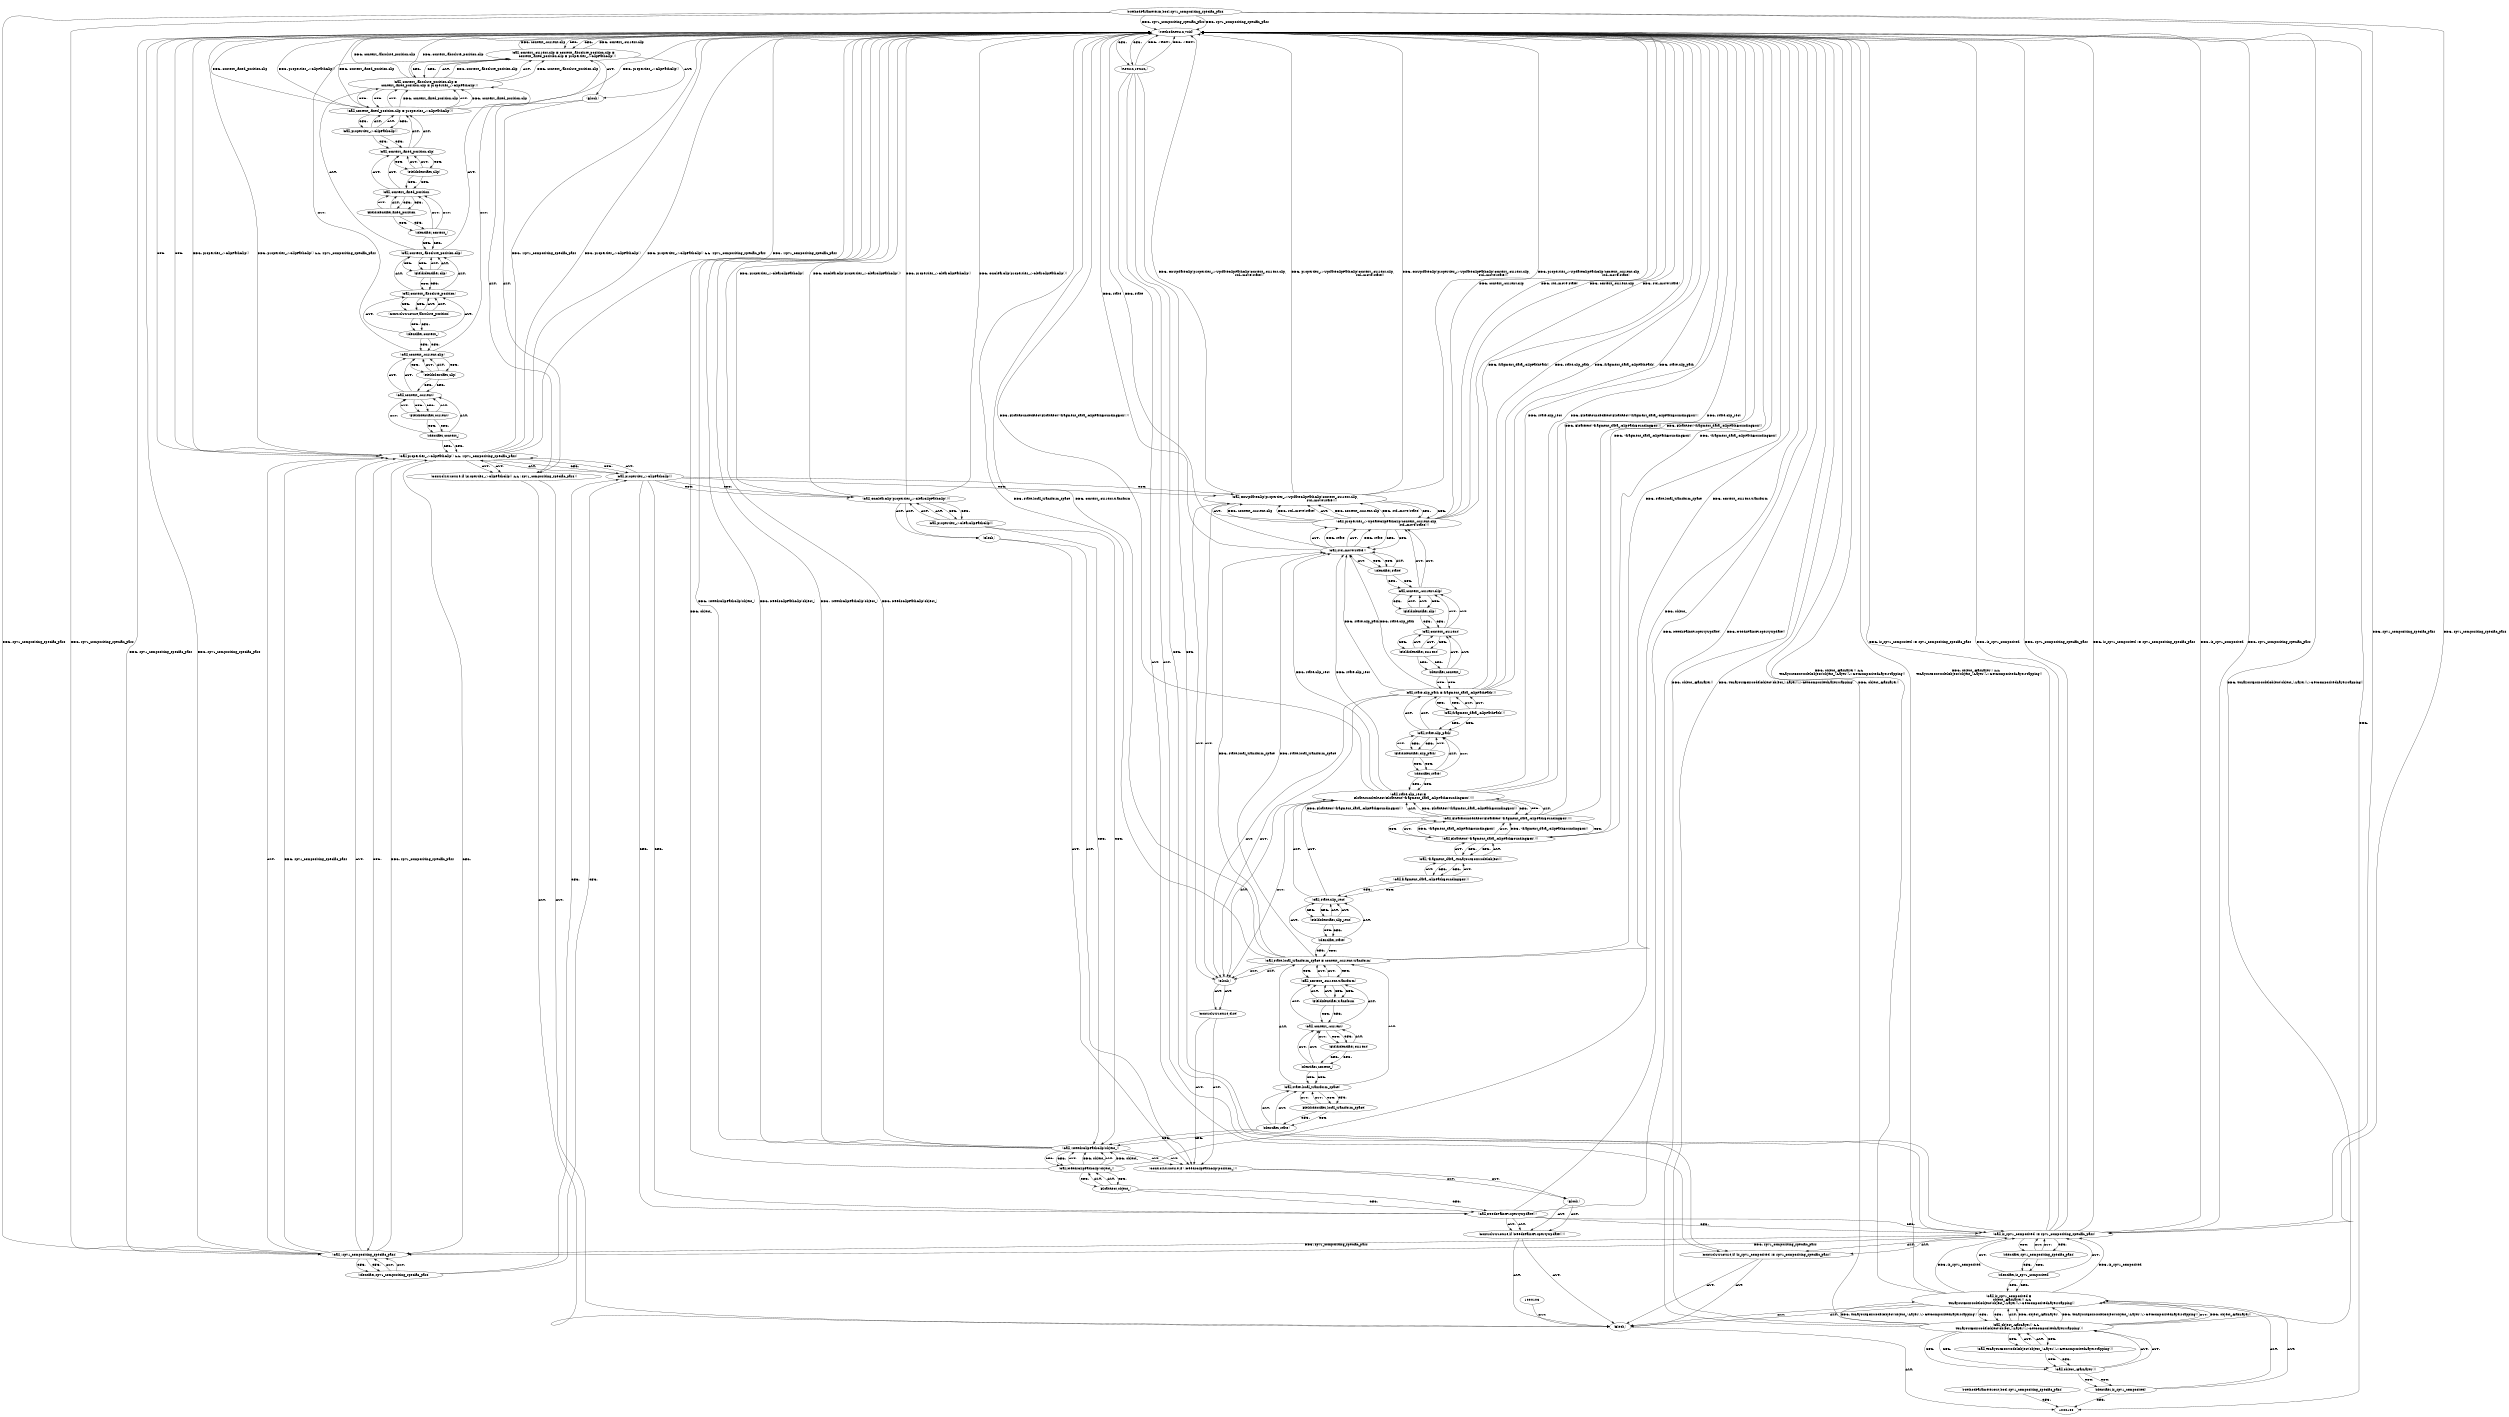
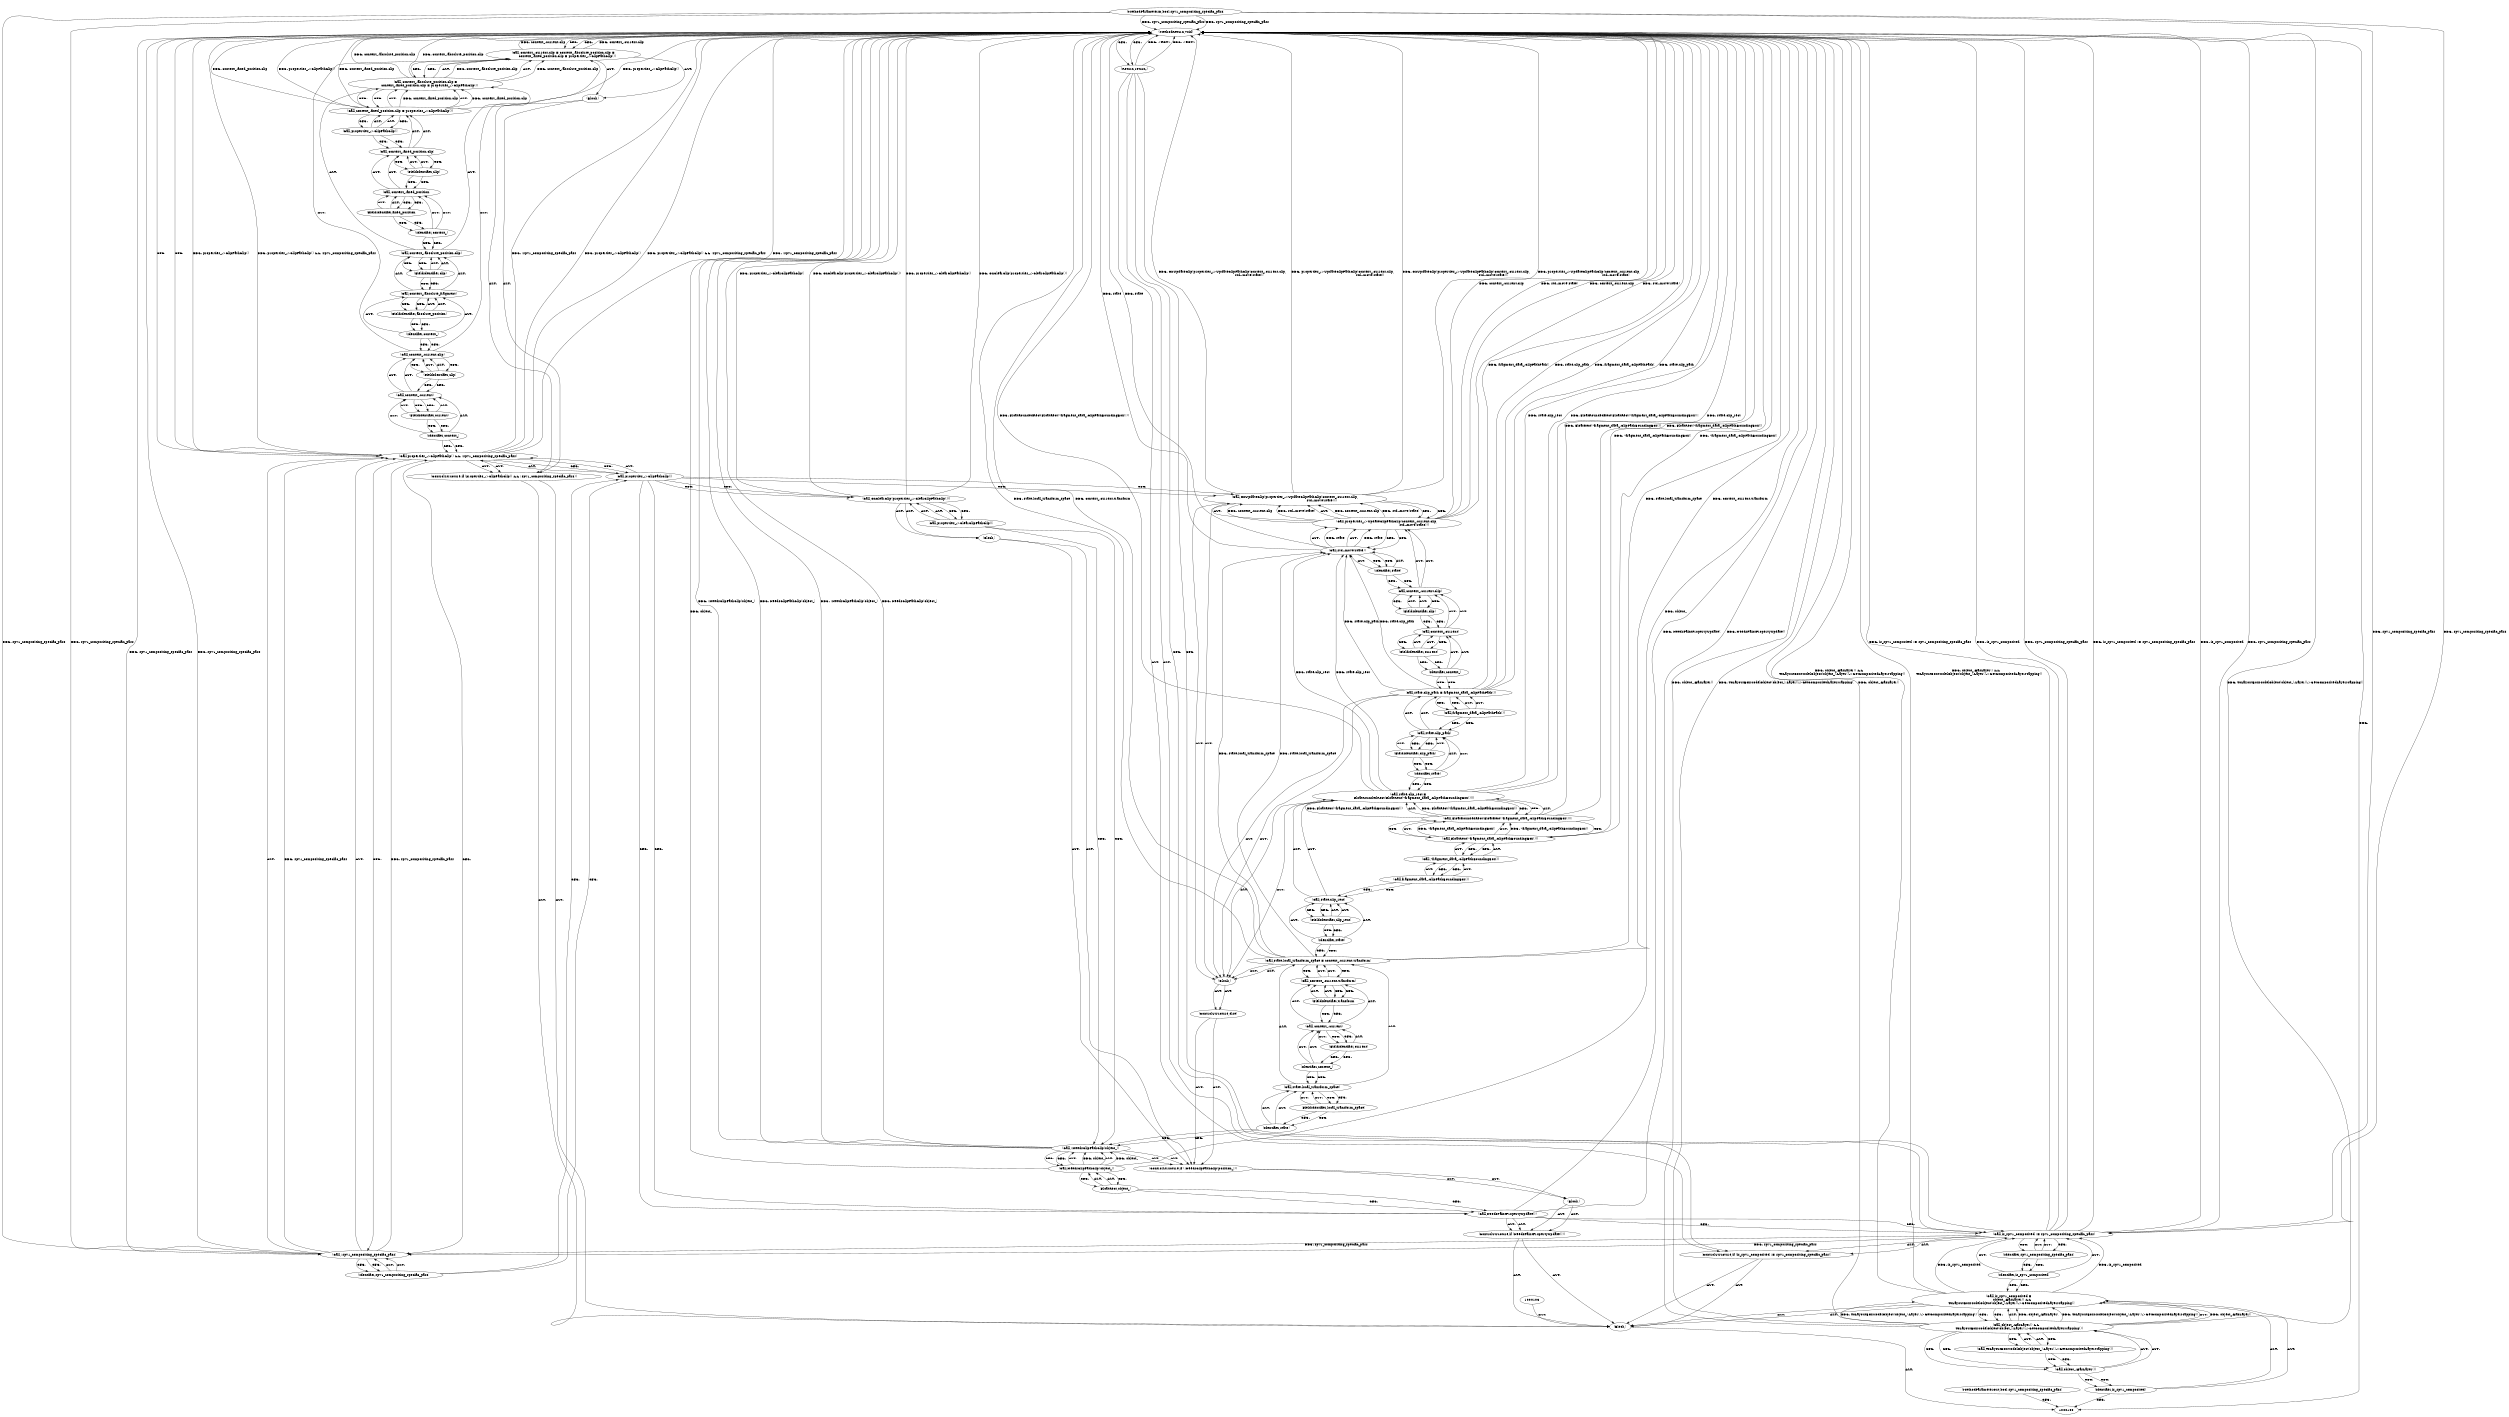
node "(Call,context_.absolute_position)": label "(Call,context_.absolute_position)" -> "(Call,context_.absolute_fragment)"
node "(ControlStructure,absolute_position)": label "(ControlStructure,absolute_position)" -> "(FieldIdentifier,absolute_position)"
node "(Call,*fragment_data_.ToLayoutBoxModelObject())": label "(Call,*fragment_data_.ToLayoutBoxModelObject())" -> "(Call,*fragment_data_.ClipPathBoundingBox())"
